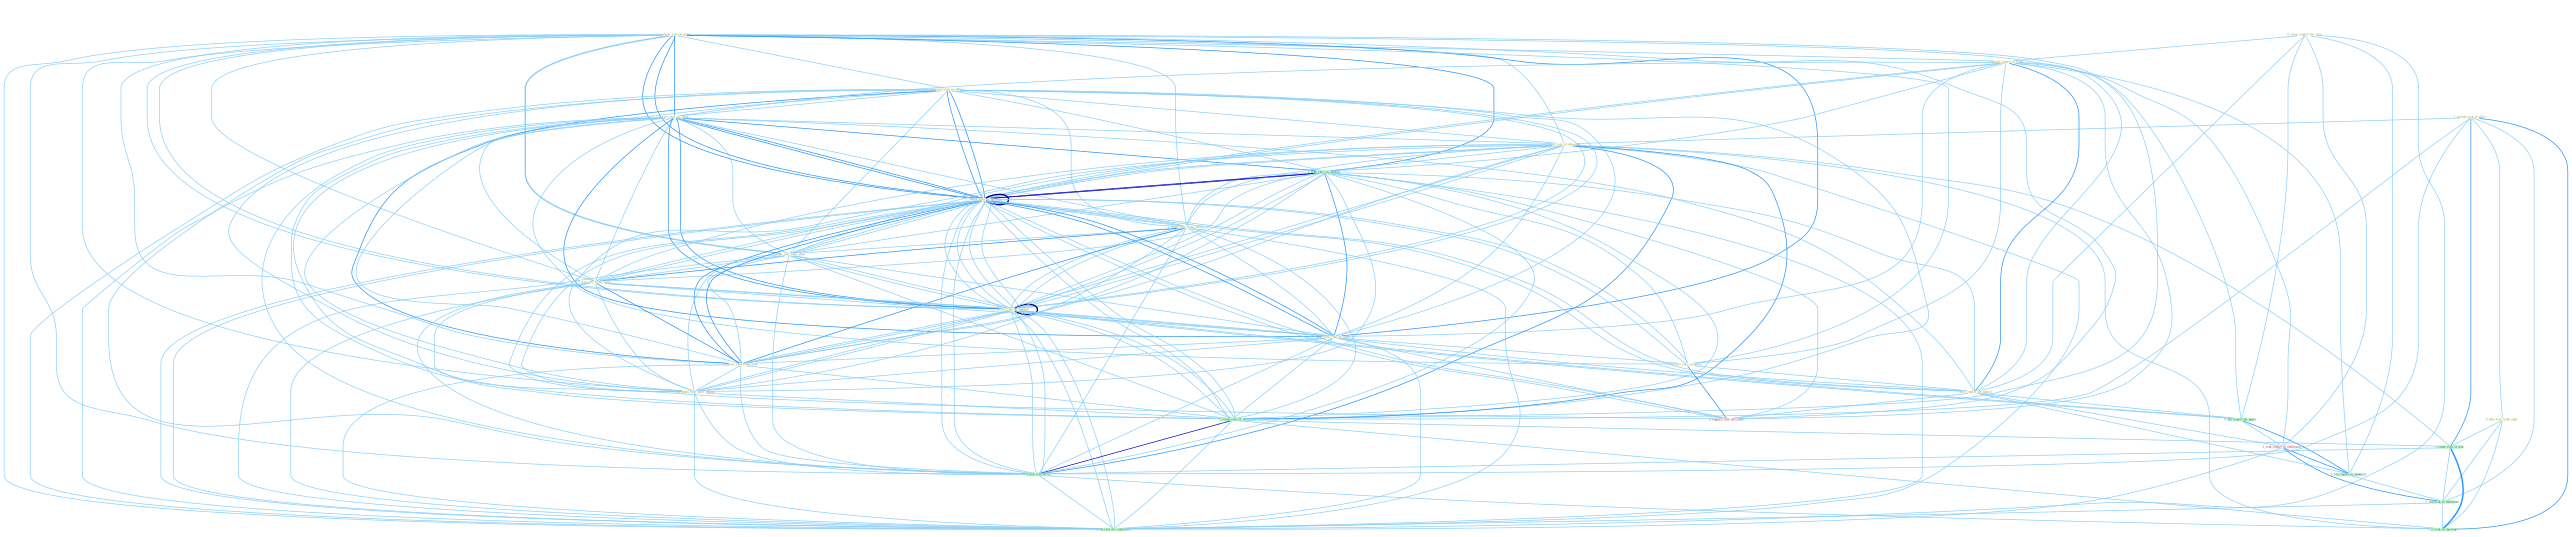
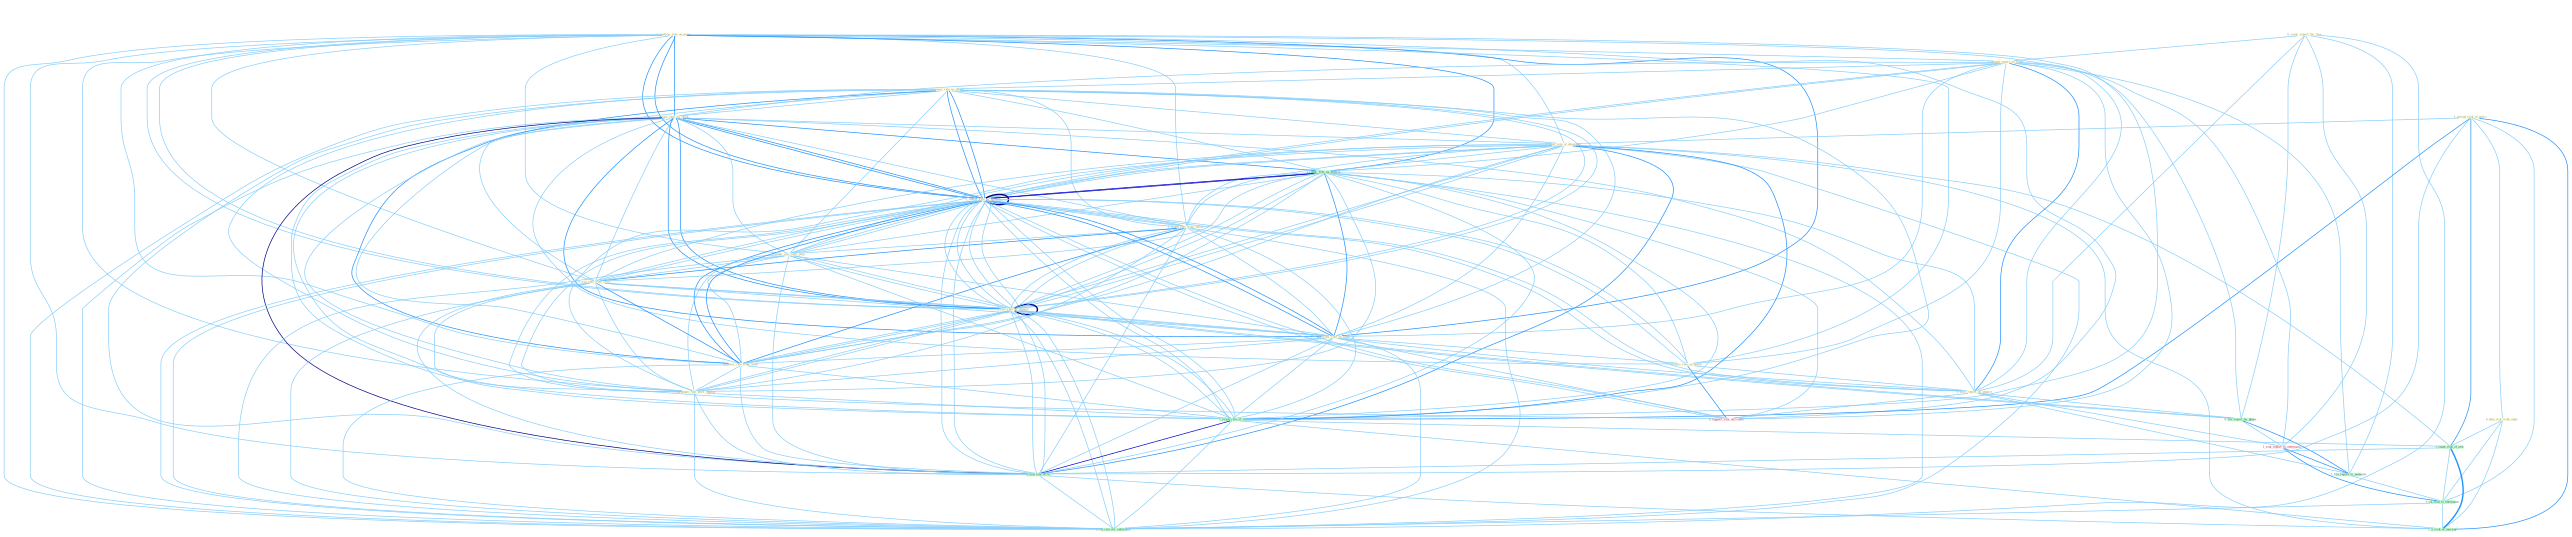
edge "1_confirm_rate_on_paper" -- "0_lower_rate_in_effort": now "1_expand_report_on_trade" -- "0_lower_rate_in_effort"
node "1_risk_rate_on_million": label "1_risk_rate_on_million" -> "1_reduc_rate_on_million"
edge "1_confirm_rate_on_paper" -- "0_boost_rate_over_year": style bold -> solid
edge "1_spread_risk_of_polici" -- "1_reach_rate_of_%": color #87cefa -> #1e90ff
edge "1_rais_rate_on_stock" -- "1_had_rate_of_%": color #87cefa -> #000080
node "1_wa_risk_to_othernum": label "1_wa_risk_to_othernum" -> "1_wa_risk_to_entitynam"
edge "0_sent_report_to_entitynam" -- "1_lift_rate_for_entitynam": removed
